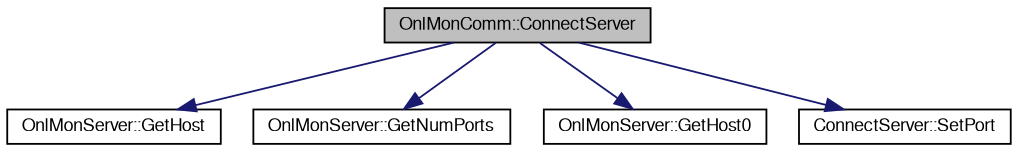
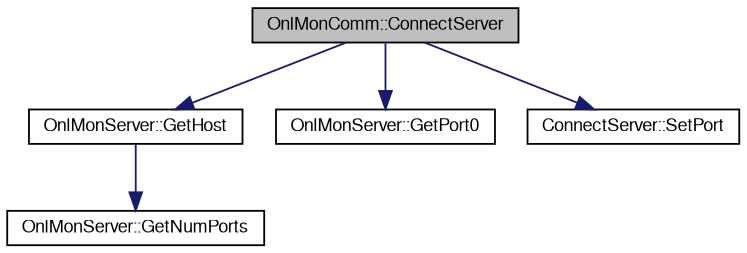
edge "OnlMonComm::ConnectServer" -> "OnlMonServer::GetNumPorts": now "OnlMonServer::GetHost" -> "OnlMonServer::GetNumPorts"
node "OnlMonServer::GetHost0": label "OnlMonServer::GetHost0" -> "OnlMonServer::GetPort0"
